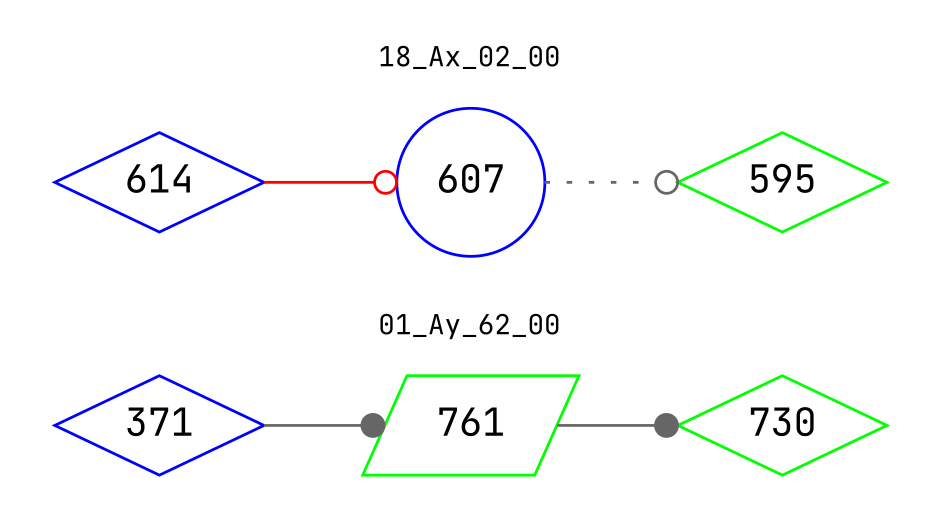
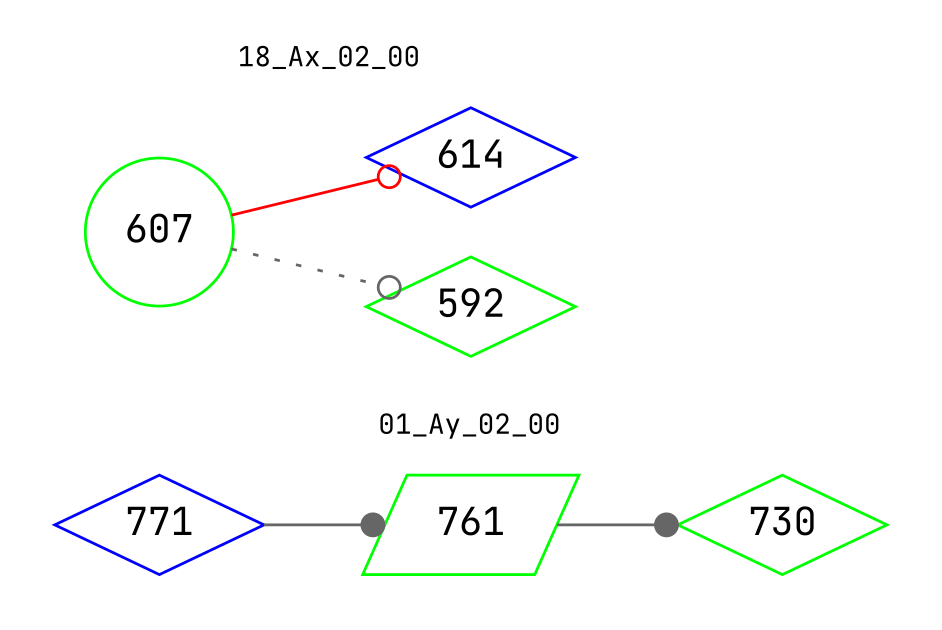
edge "614" -> "607": reversed
node "607": color blue -> green
node "595": label "595" -> "592"
cluster "01_Ay_62_00": label "01_Ay_62_00" -> "01_Ay_02_00"
node "371": label "371" -> "771"
